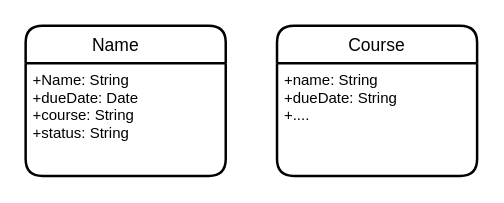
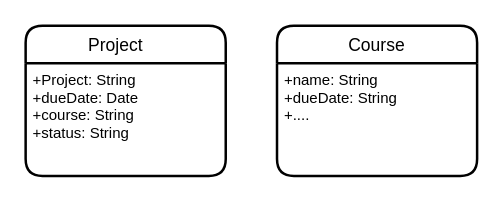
node "Name": label "Name" -> "Project"
node "+Name: String +dueDate: Date +course: String +status: String": label "+Name: String +dueDate: Date +course: String +status: String" -> "+Project: String +dueDate: Date +course: String +status: String"
